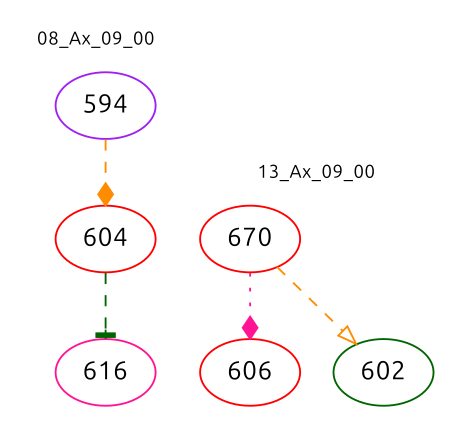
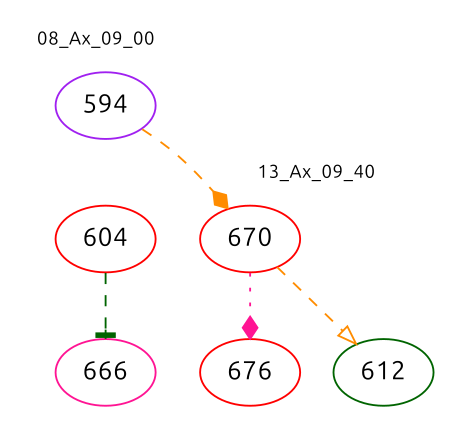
edge "594" -> "604": now "594" -> "670"
cluster "13_Ax_09_00": label "13_Ax_09_00" -> "13_Ax_09_40"
node "616": label "616" -> "666"
node "606": label "606" -> "676"
node "602": label "602" -> "612"
